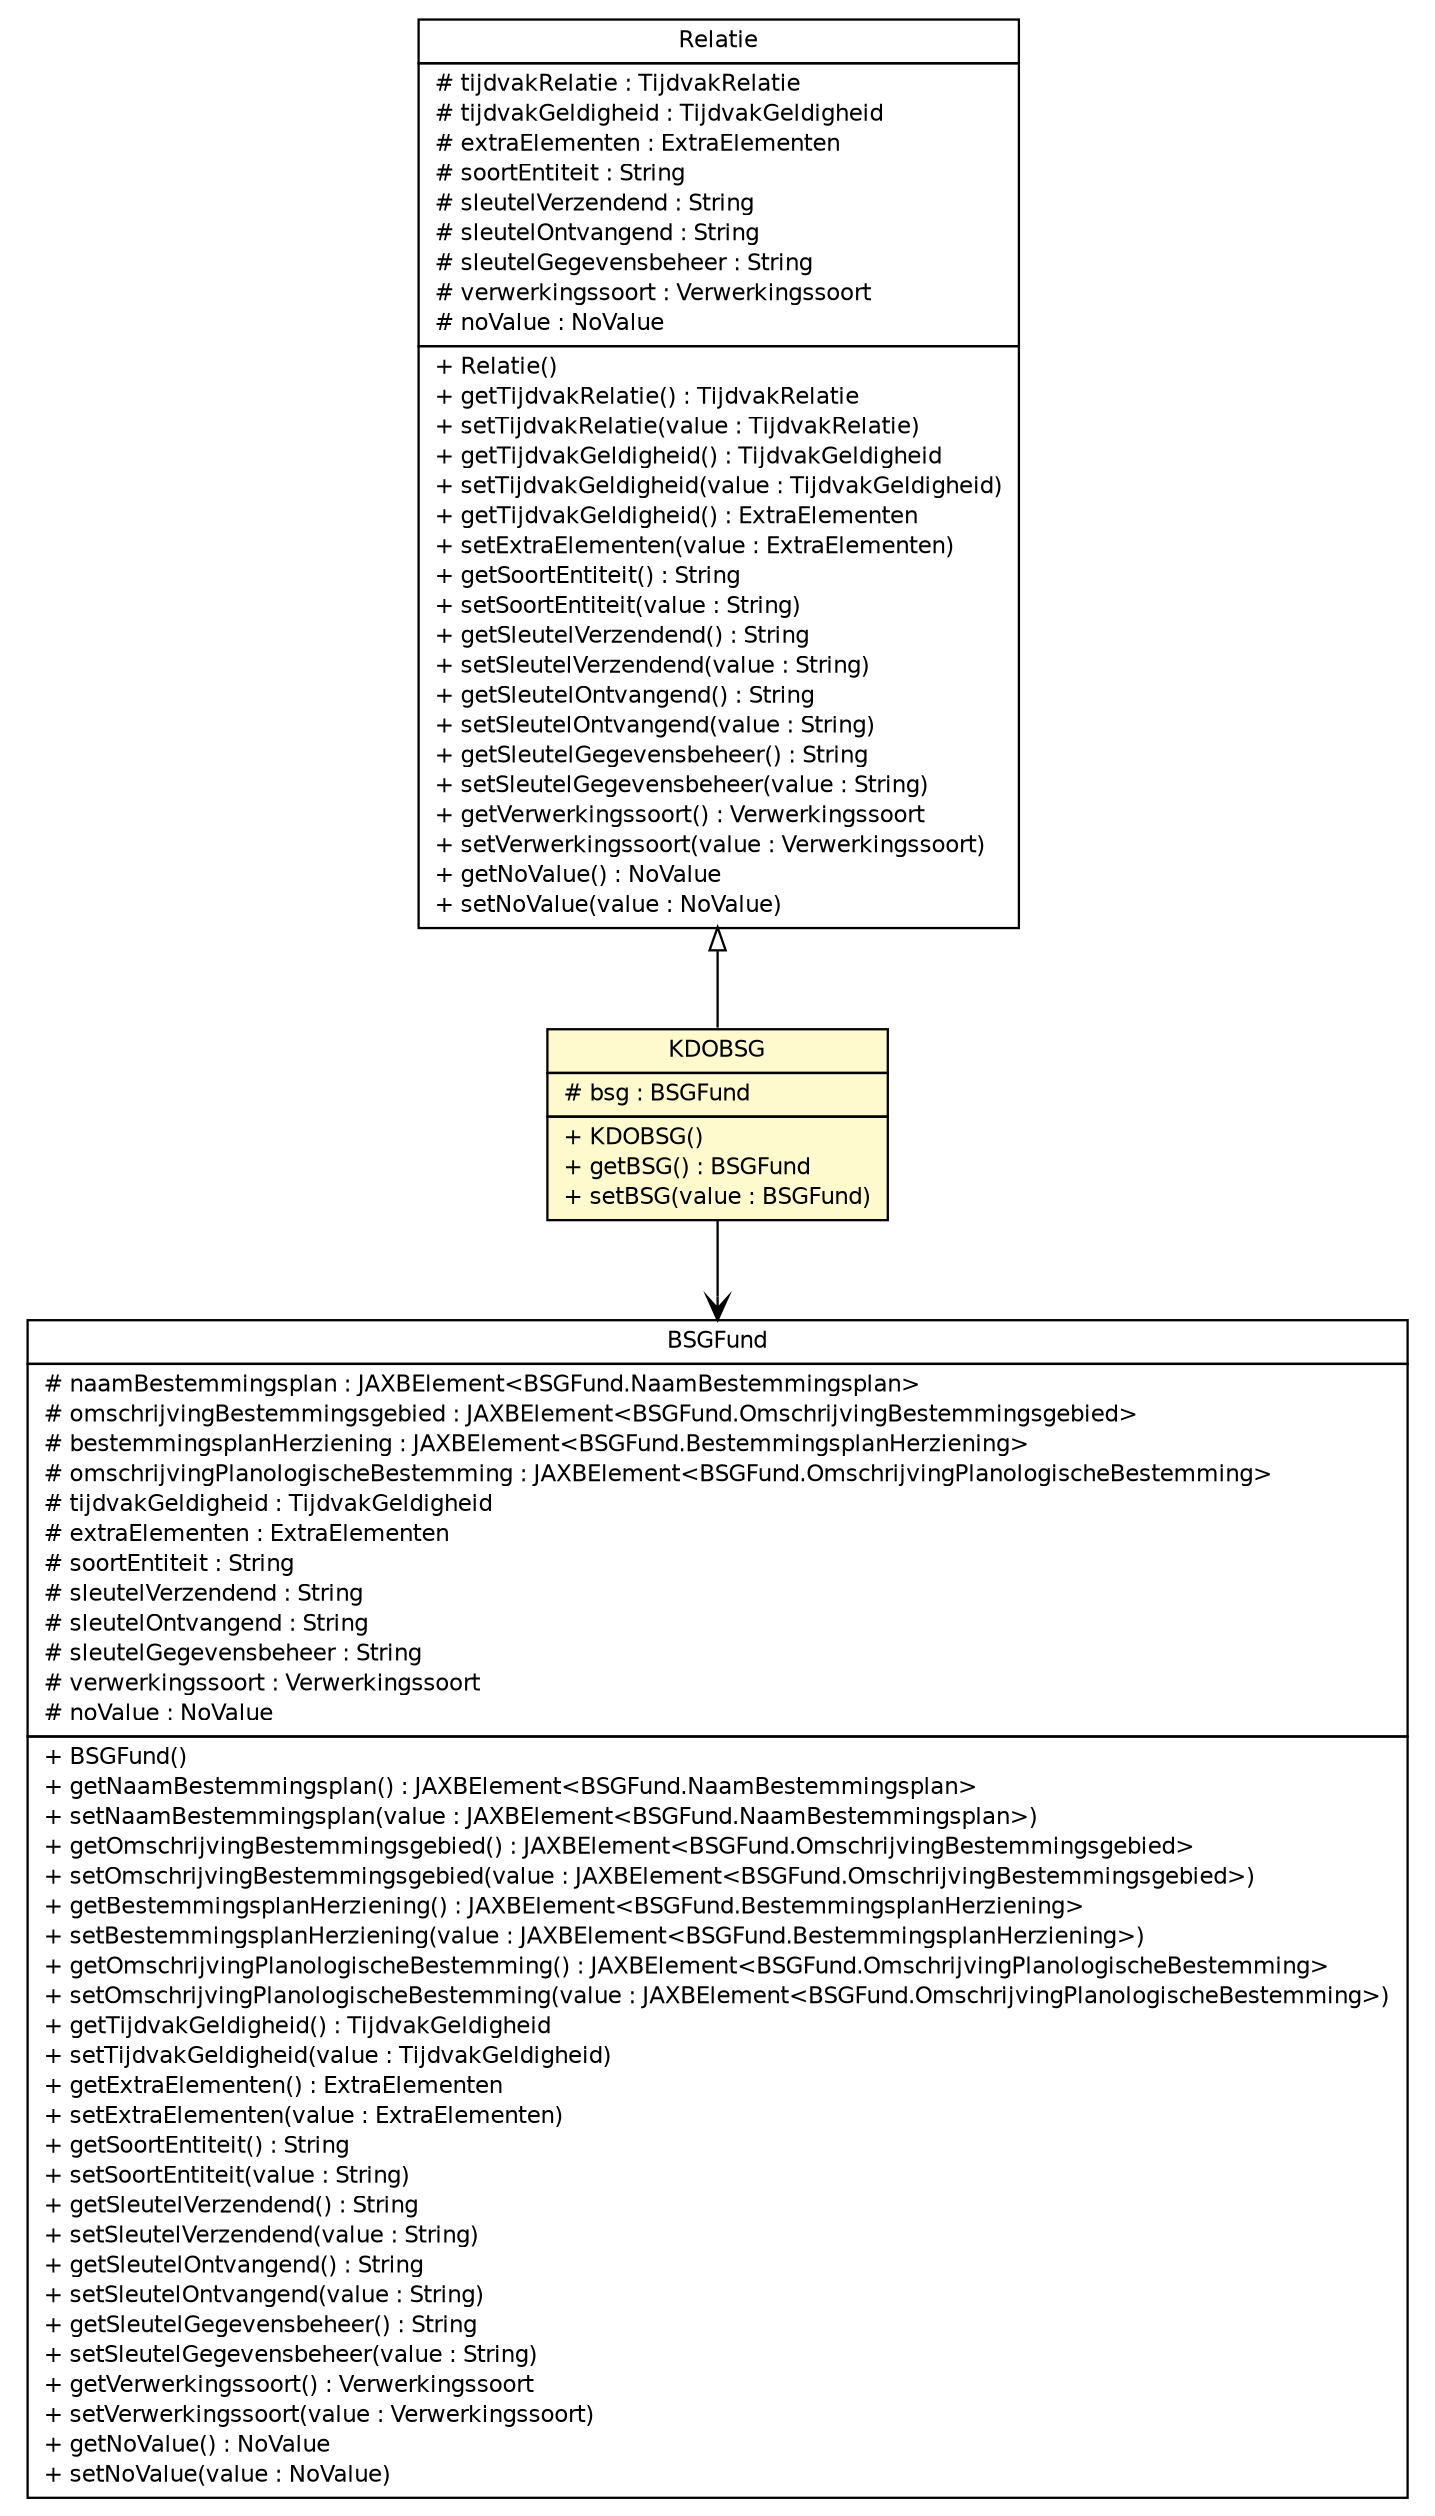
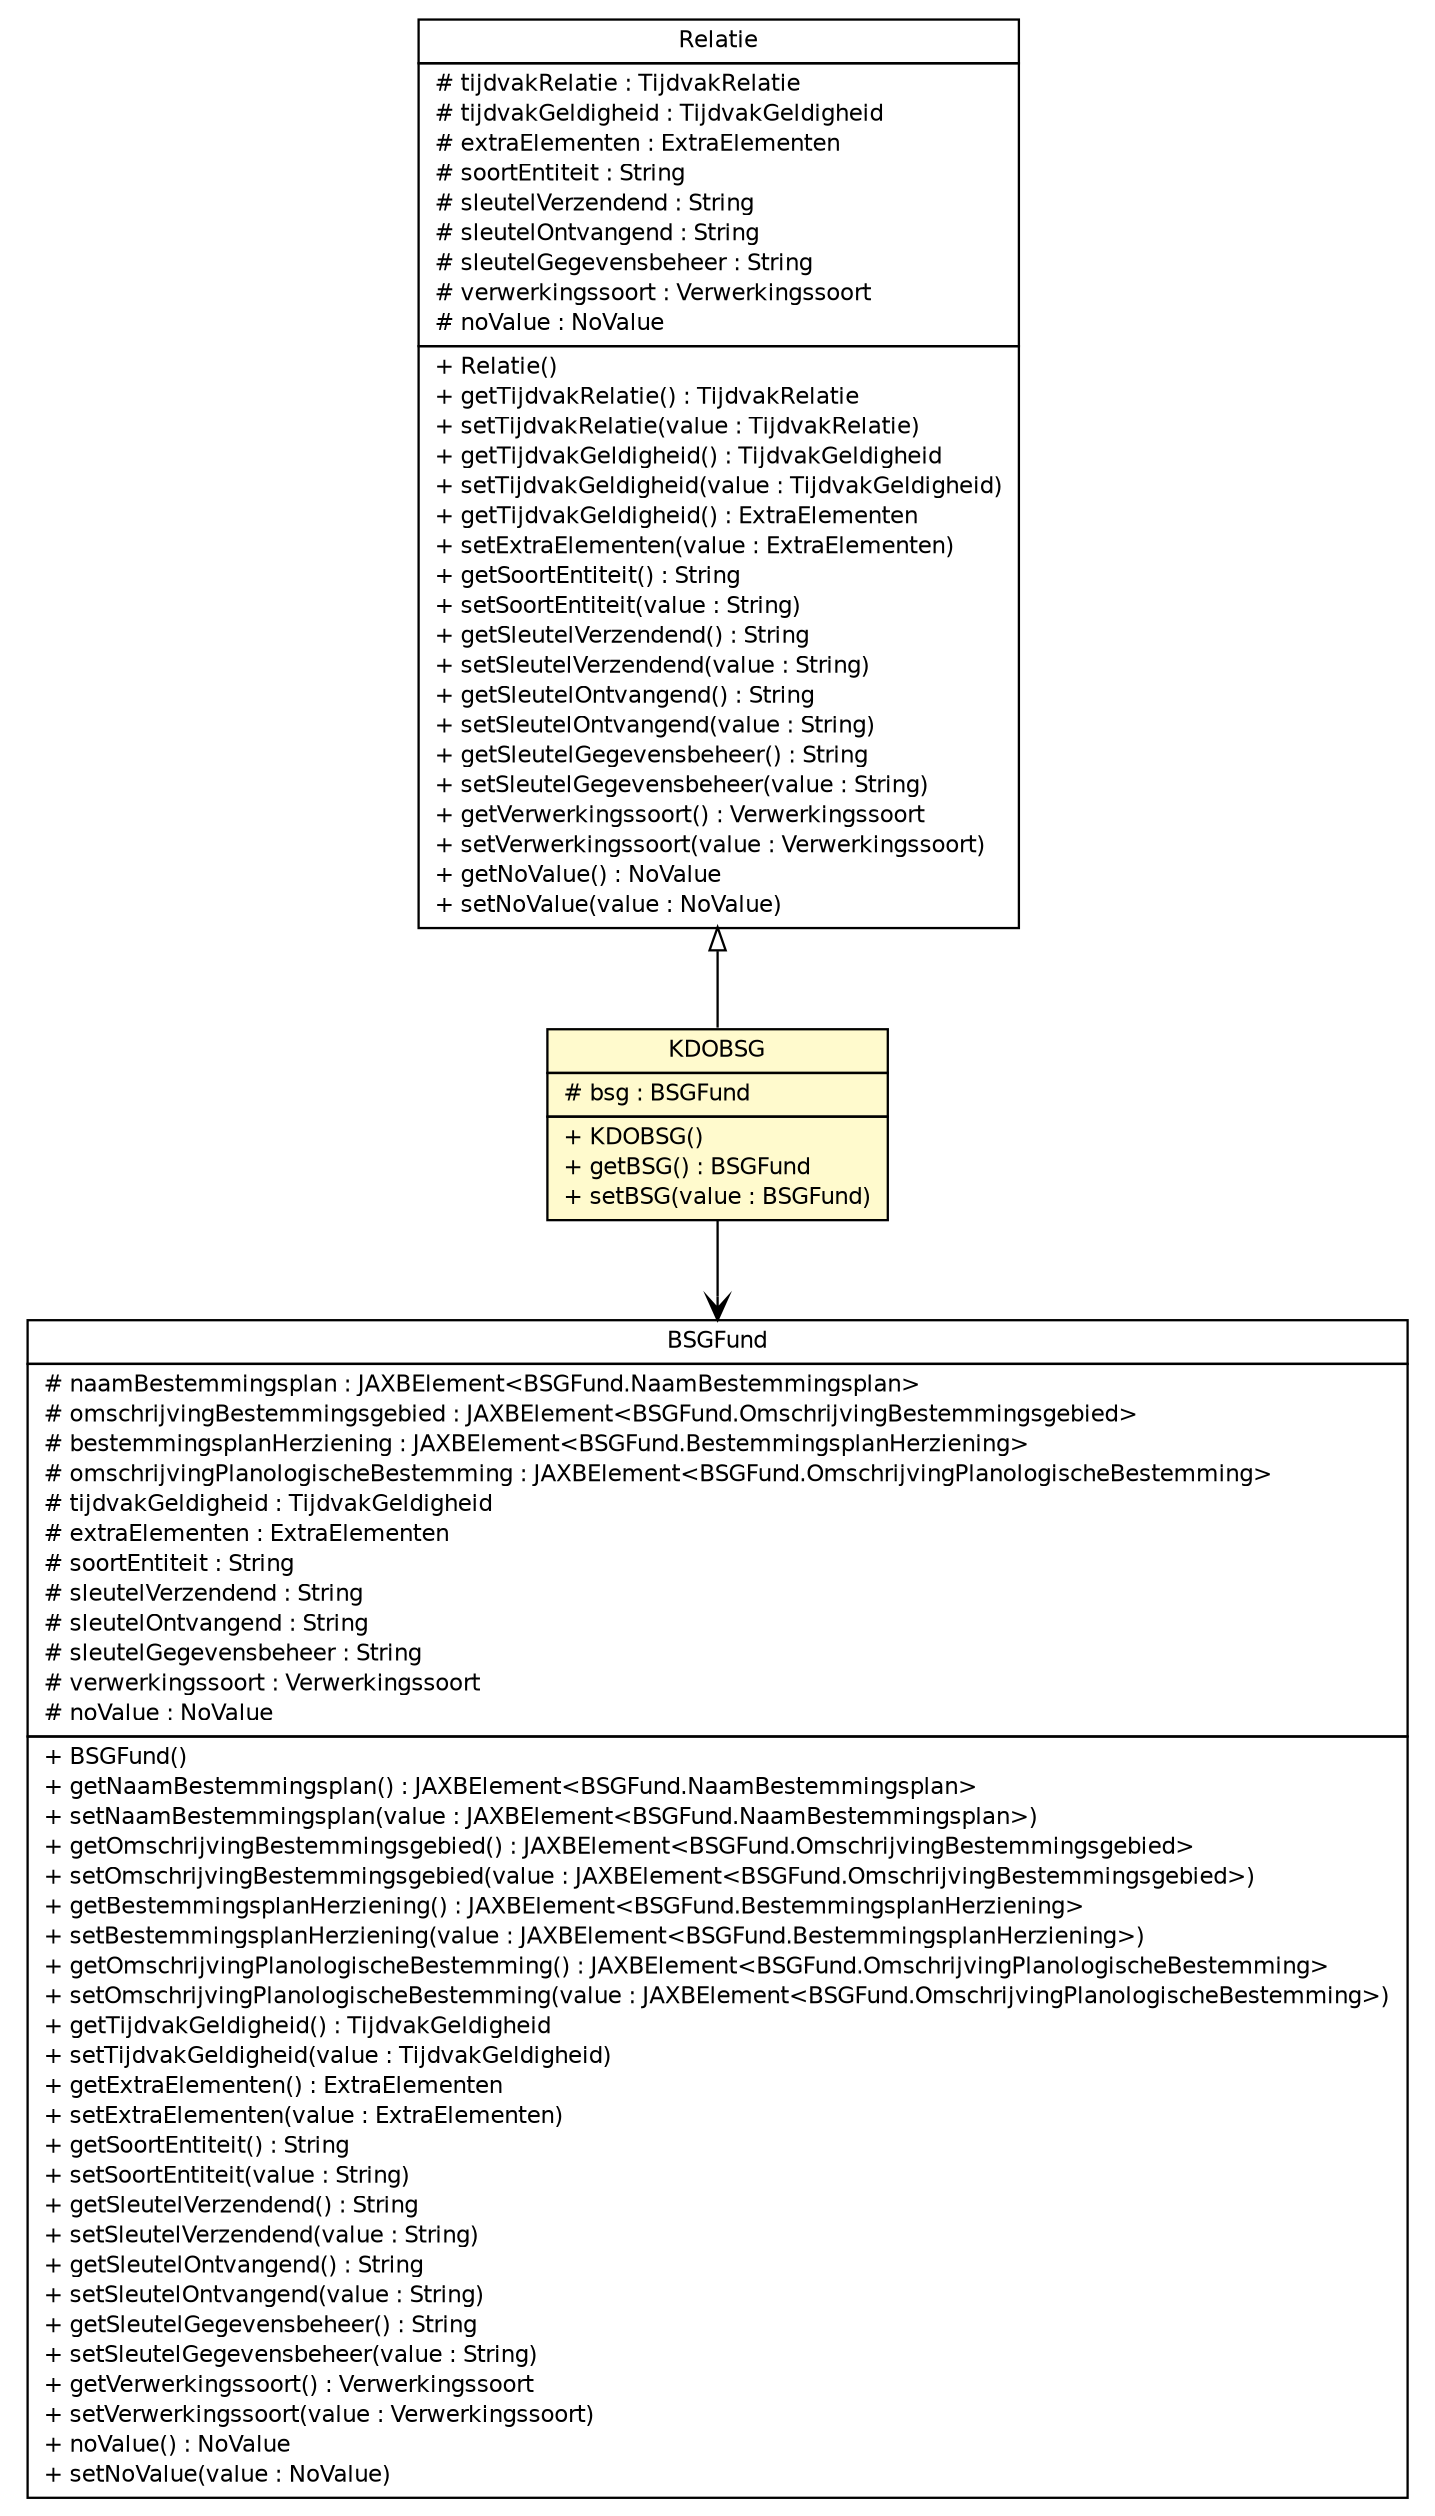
node "BSGFund": text "+ getNoValue() : NoValue" -> "+ noValue() : NoValue"
